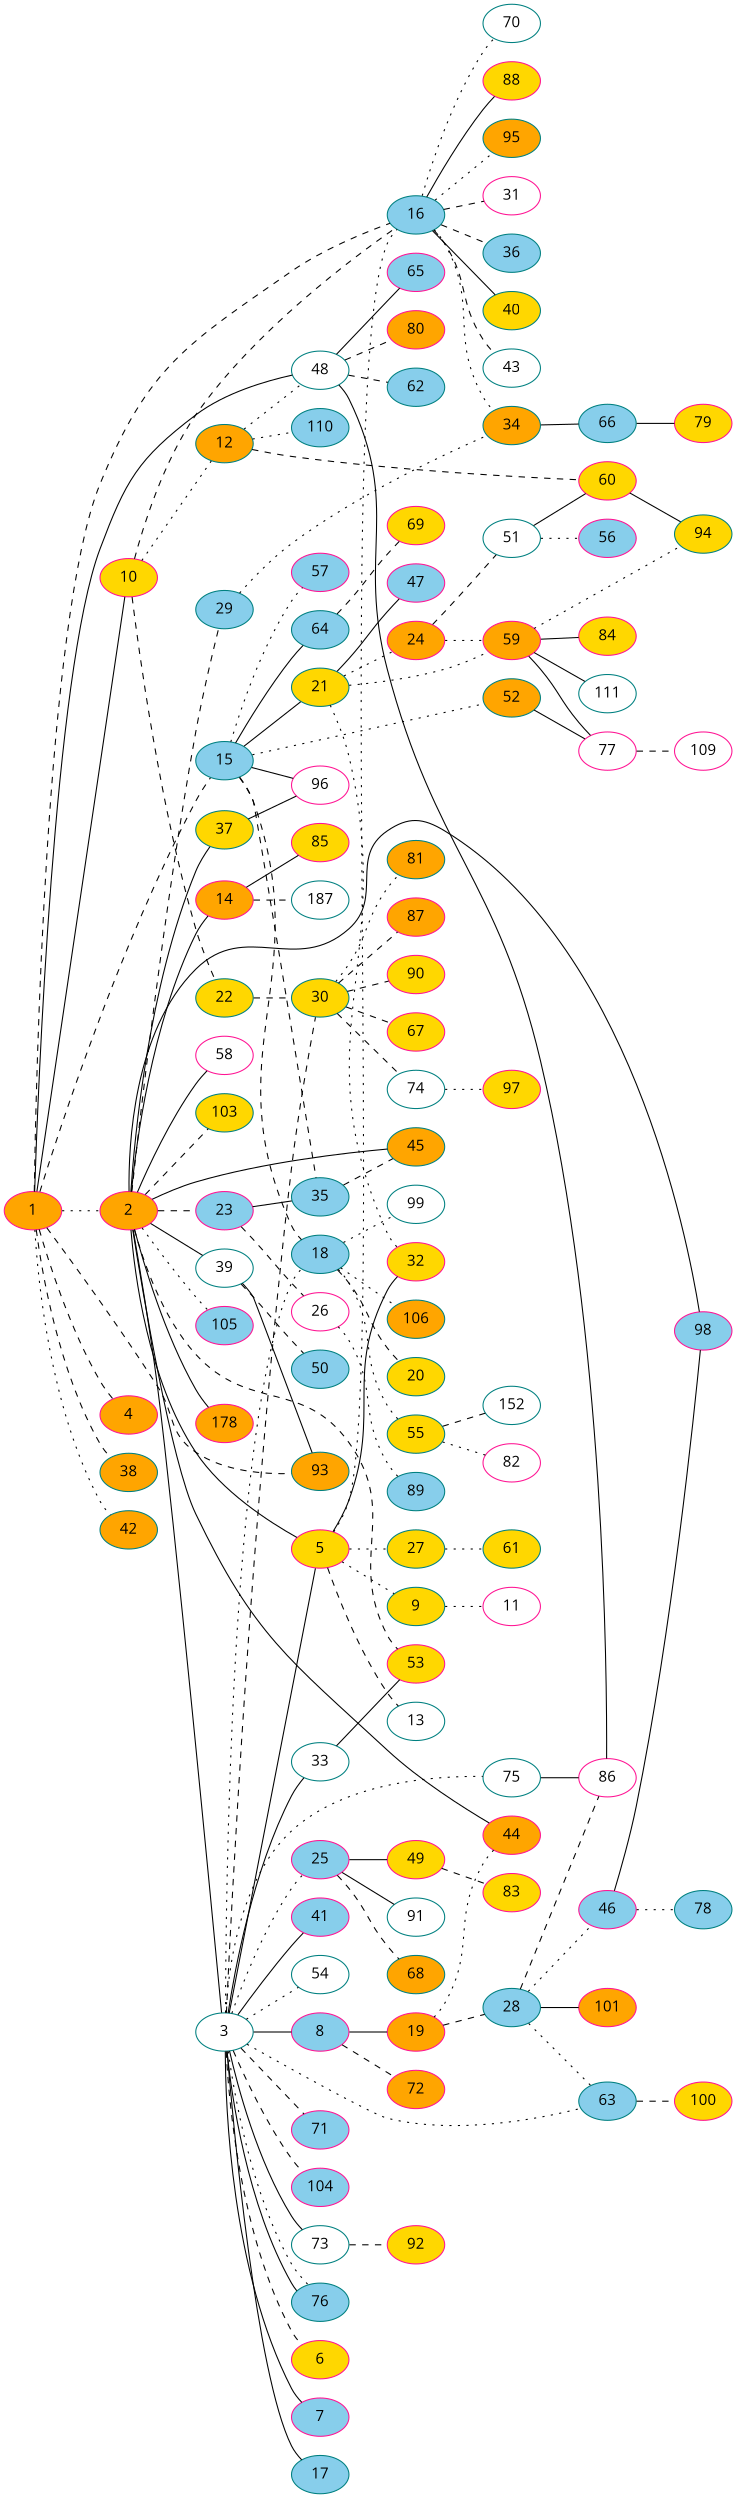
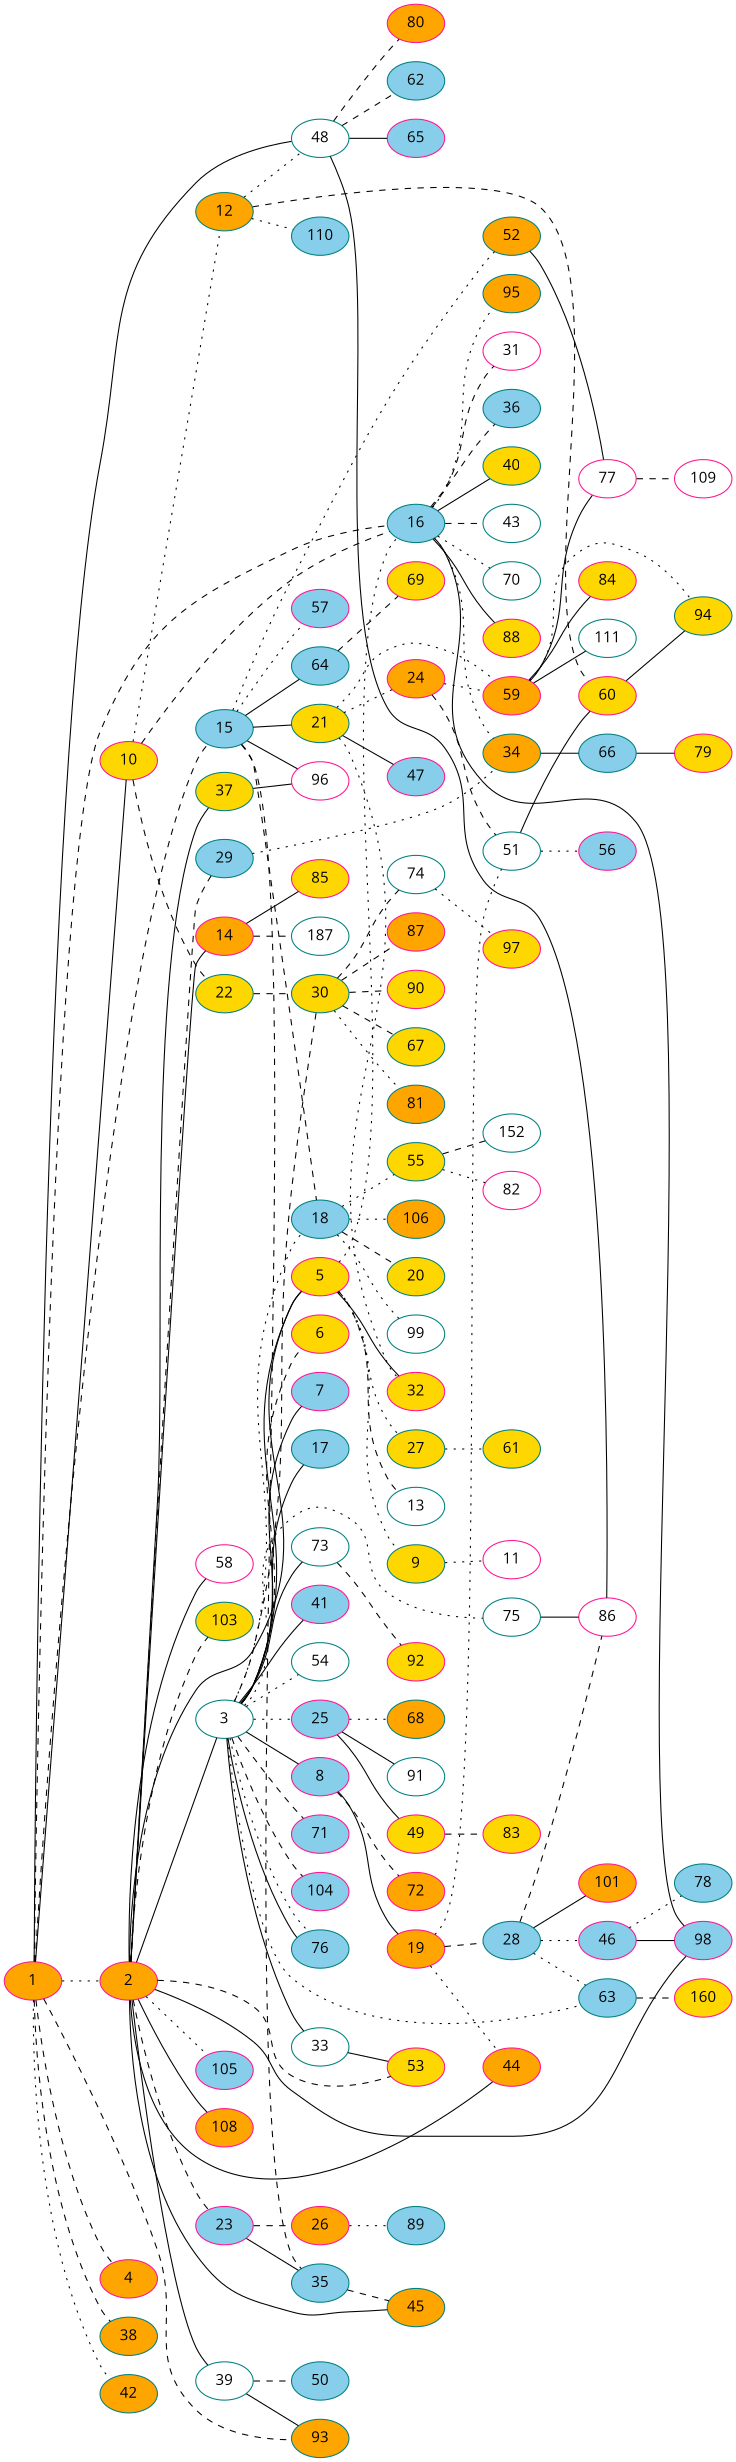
node "67": color deeppink -> teal
edge "16" -- "98": added
node "26": fillcolor white -> orange
edge "51" -- "19": added
node "178": label "178" -> "108"
edge "25" -- "68": style dashed -> dotted
node "100": label "100" -> "160"
